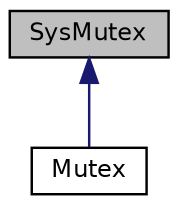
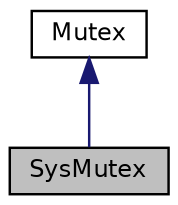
edge "Mutex" -> "SysMutex": reversed
